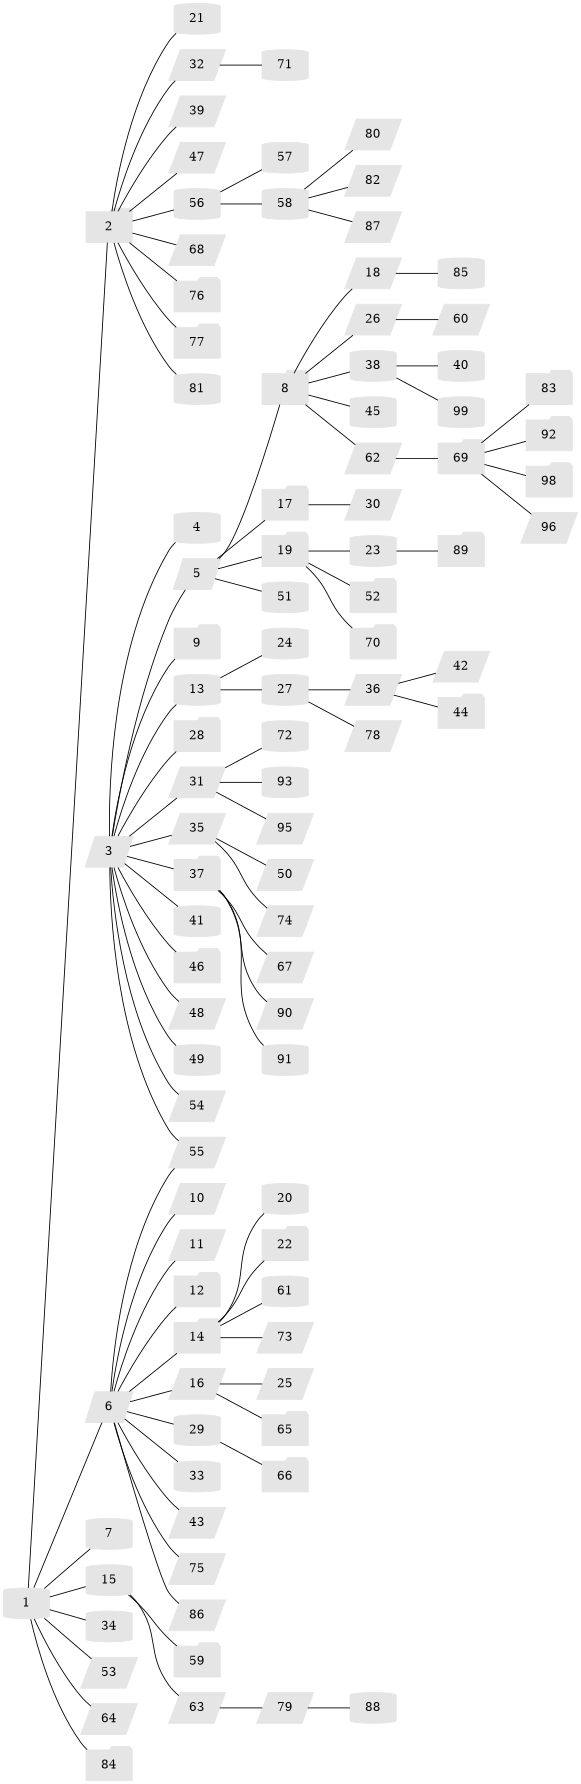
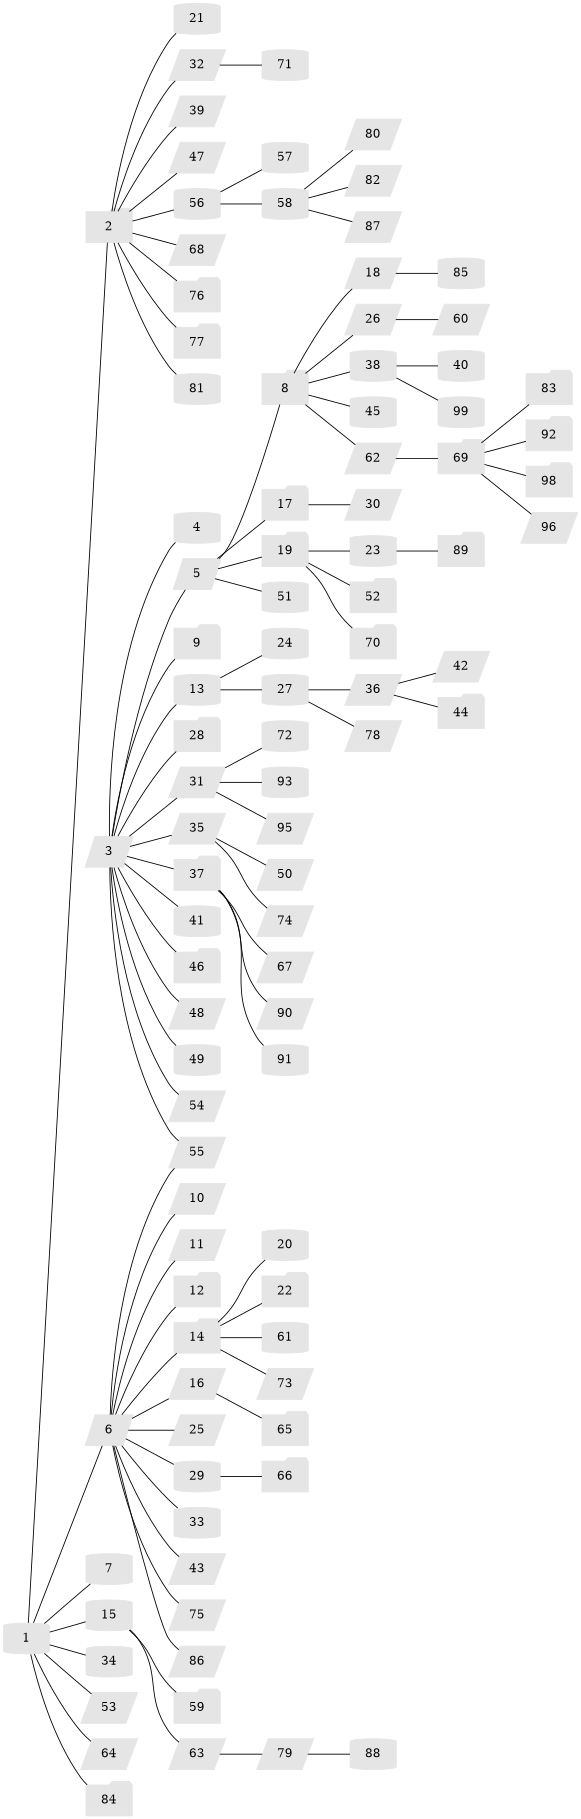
edge "16" -- "25": now "6" -- "25"
